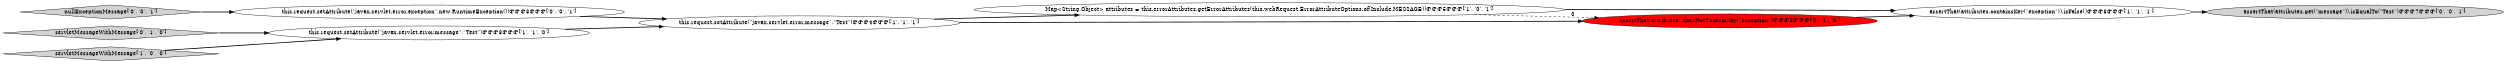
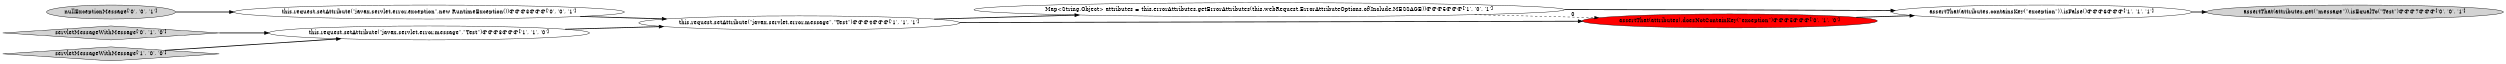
node "nullExceptionMessage['0', '0', '1']": shape diamond -> ellipse
